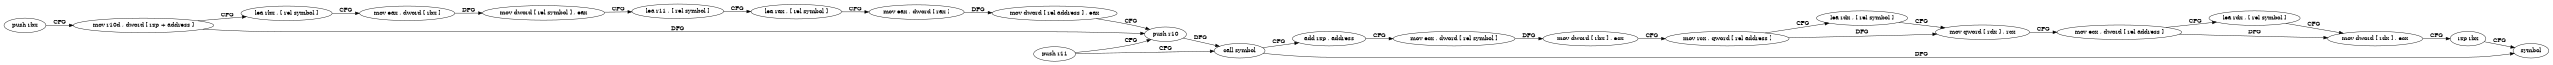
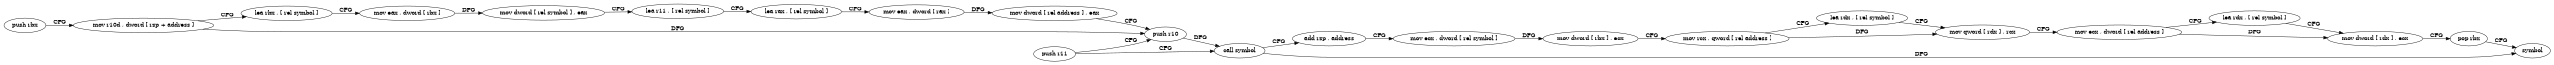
node "rsp rbx": label "rsp rbx" -> "pop rbx"
